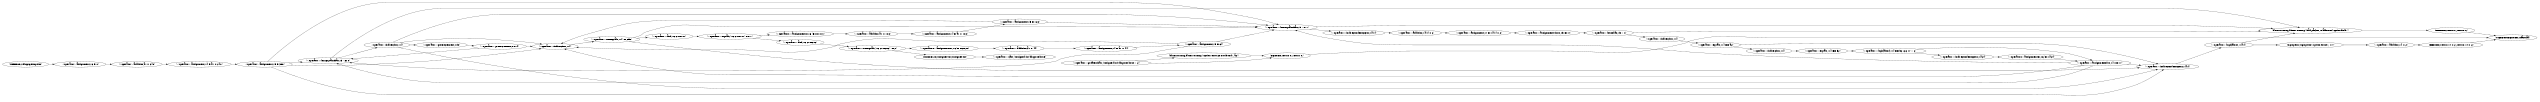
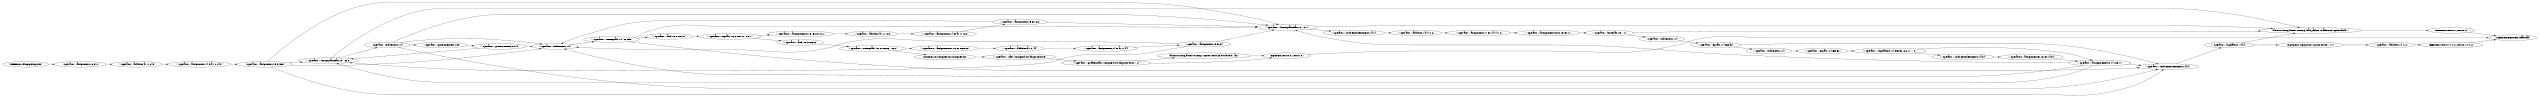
edge "(<operator>.cast,(unsigned int)dhcp_verbose)" -> "(<operator>.greaterThan,(unsigned int)dhcp_verbose > 2)": added
